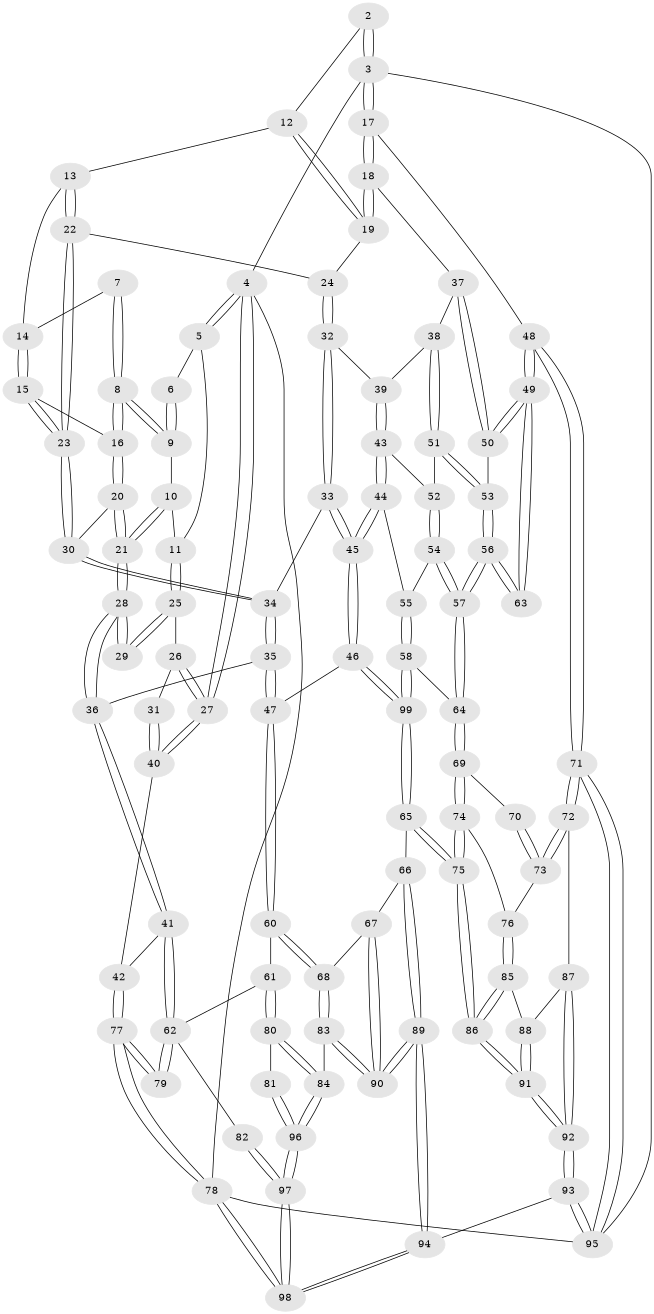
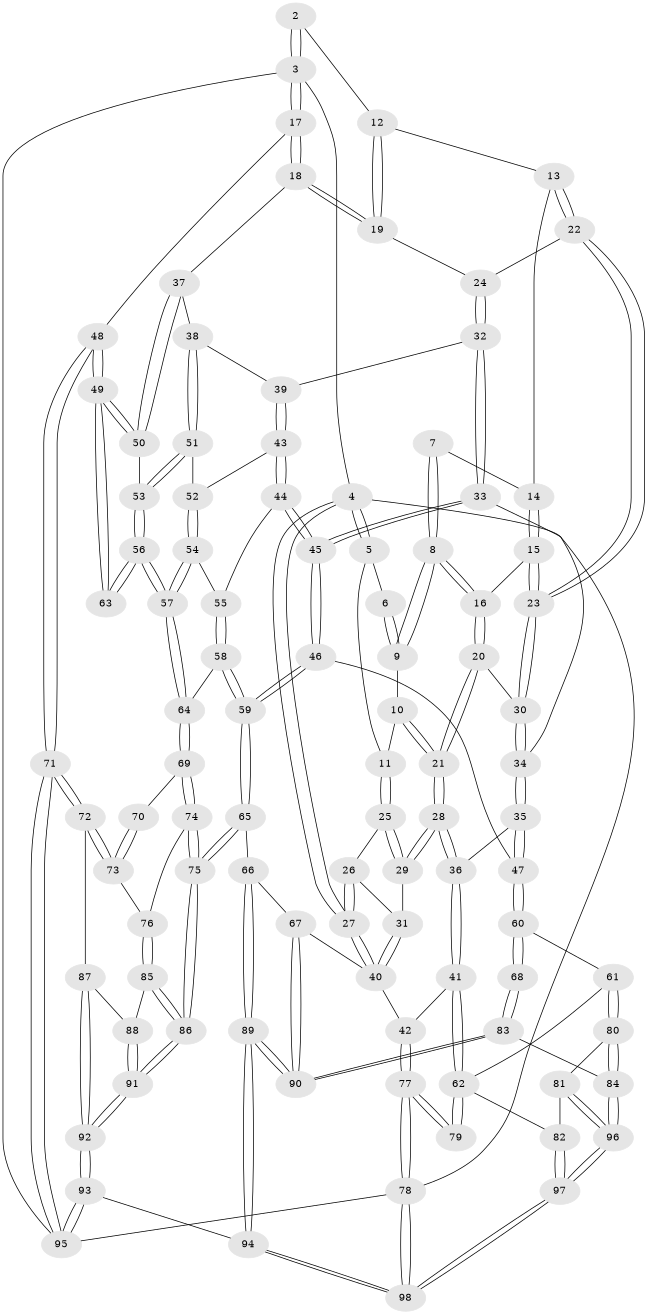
node "99": label "99" -> "59"
edge "29" -- "31": added
edge "67" -- "68": now "67" -- "40"
edge "81" -- "82": added
